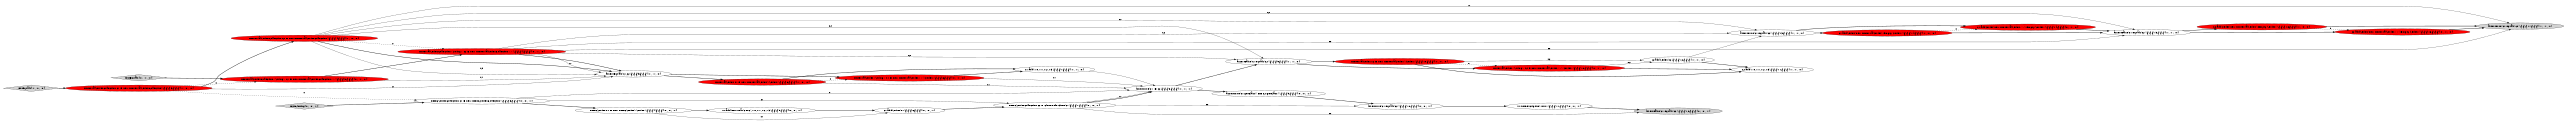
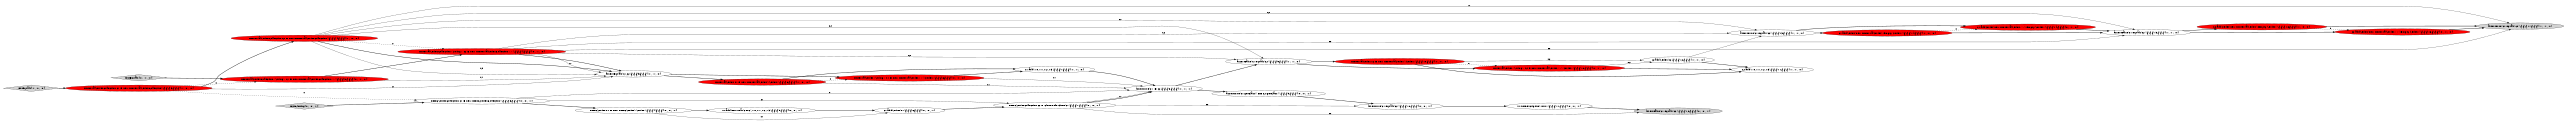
edge "s1.add(1.0,1.1,1.2,1.3)@@@7@@@['1', '1', '0']" -> "assertTrue(c1 != c2)@@@8@@@['1', '1', '1']": style solid -> bold
